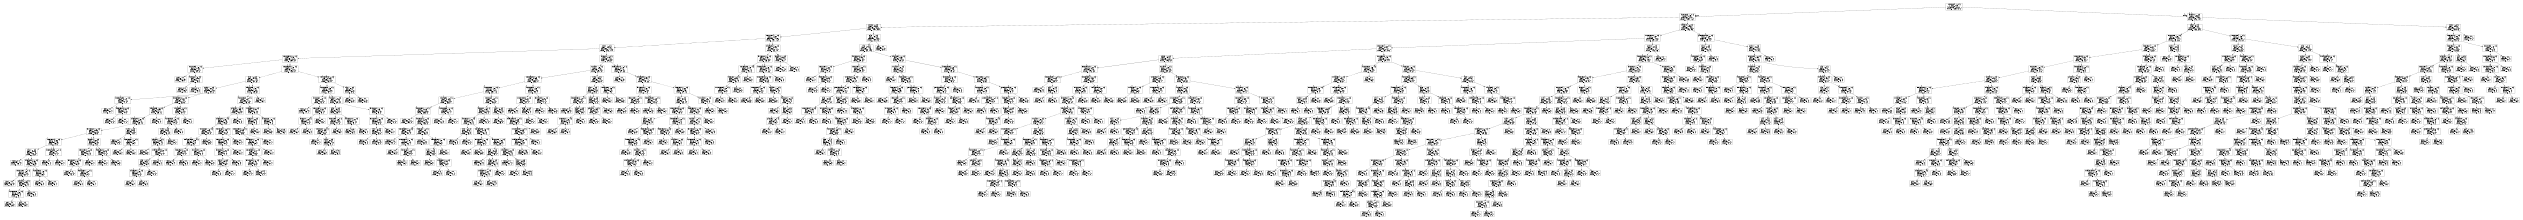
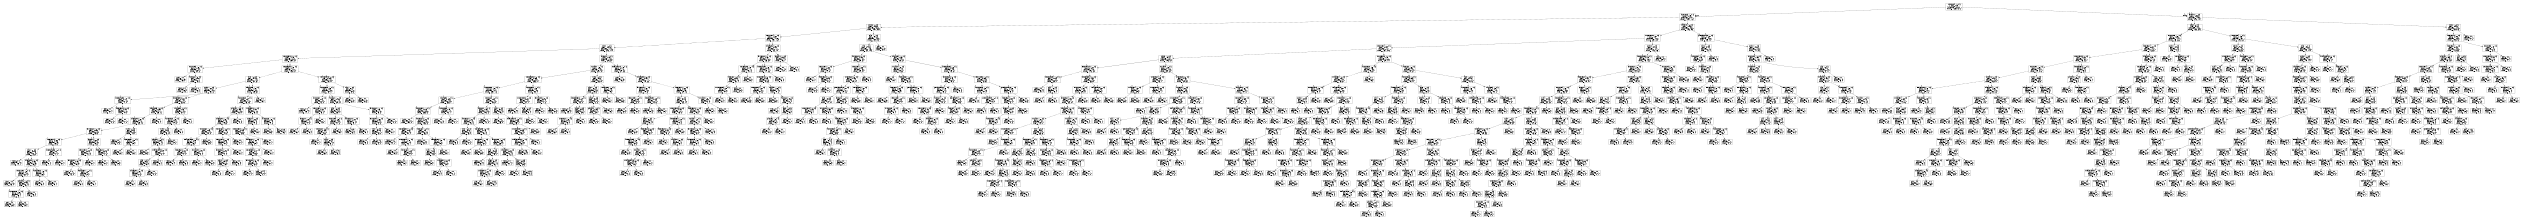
node "quiz_1 <= 0.5 gini = 0.464 dualpane = 101 value = [64, 37]": label "quiz_1 <= 0.5 gini = 0.464 dualpane = 101 value = [64, 37]" -> "quiz_1 <= 0.5 gini = 0.464 samples = 101 value = [64, 37]"
node "acumneg_1 <= 0.5 ouwiki = 0.493 samples = 70 value = [31, 39]": label "acumneg_1 <= 0.5 ouwiki = 0.493 samples = 70 value = [31, 39]" -> "acumneg_1 <= 0.5 gini = 0.493 samples = 70 value = [31, 39]"
node "oucontent_2 <= 0.5 gini = 0.375 samples = 20 value = [5, 15]": removed
